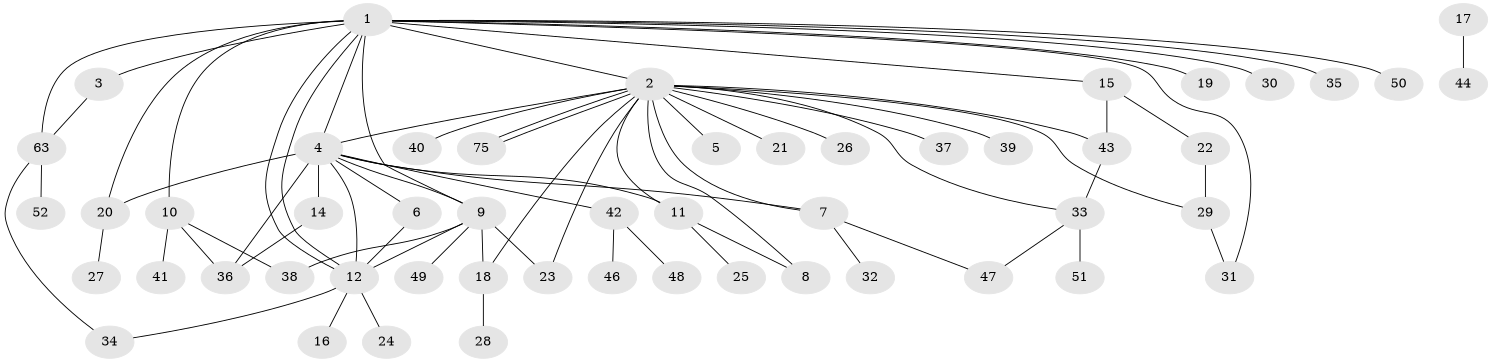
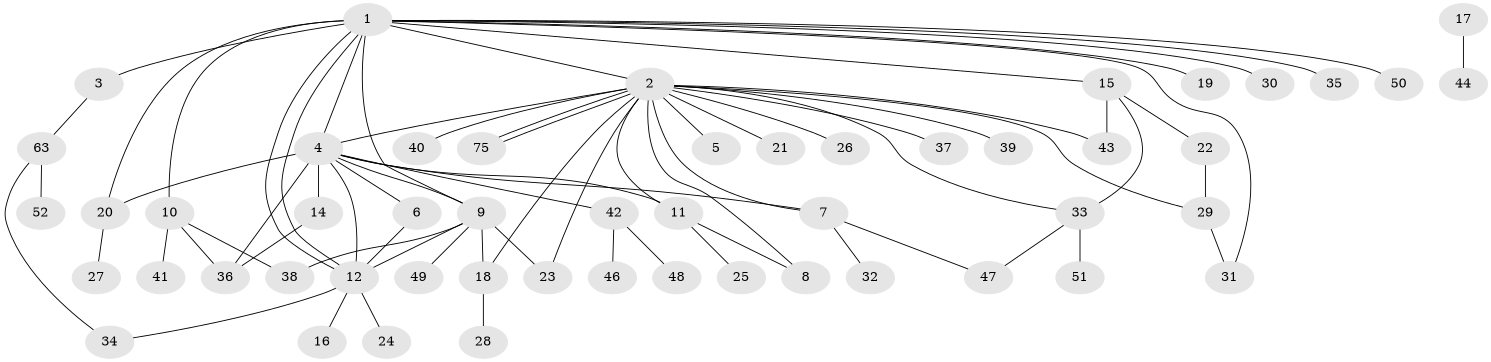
edge "1" -- "63": removed
edge "43" -- "33": now "15" -- "33"
